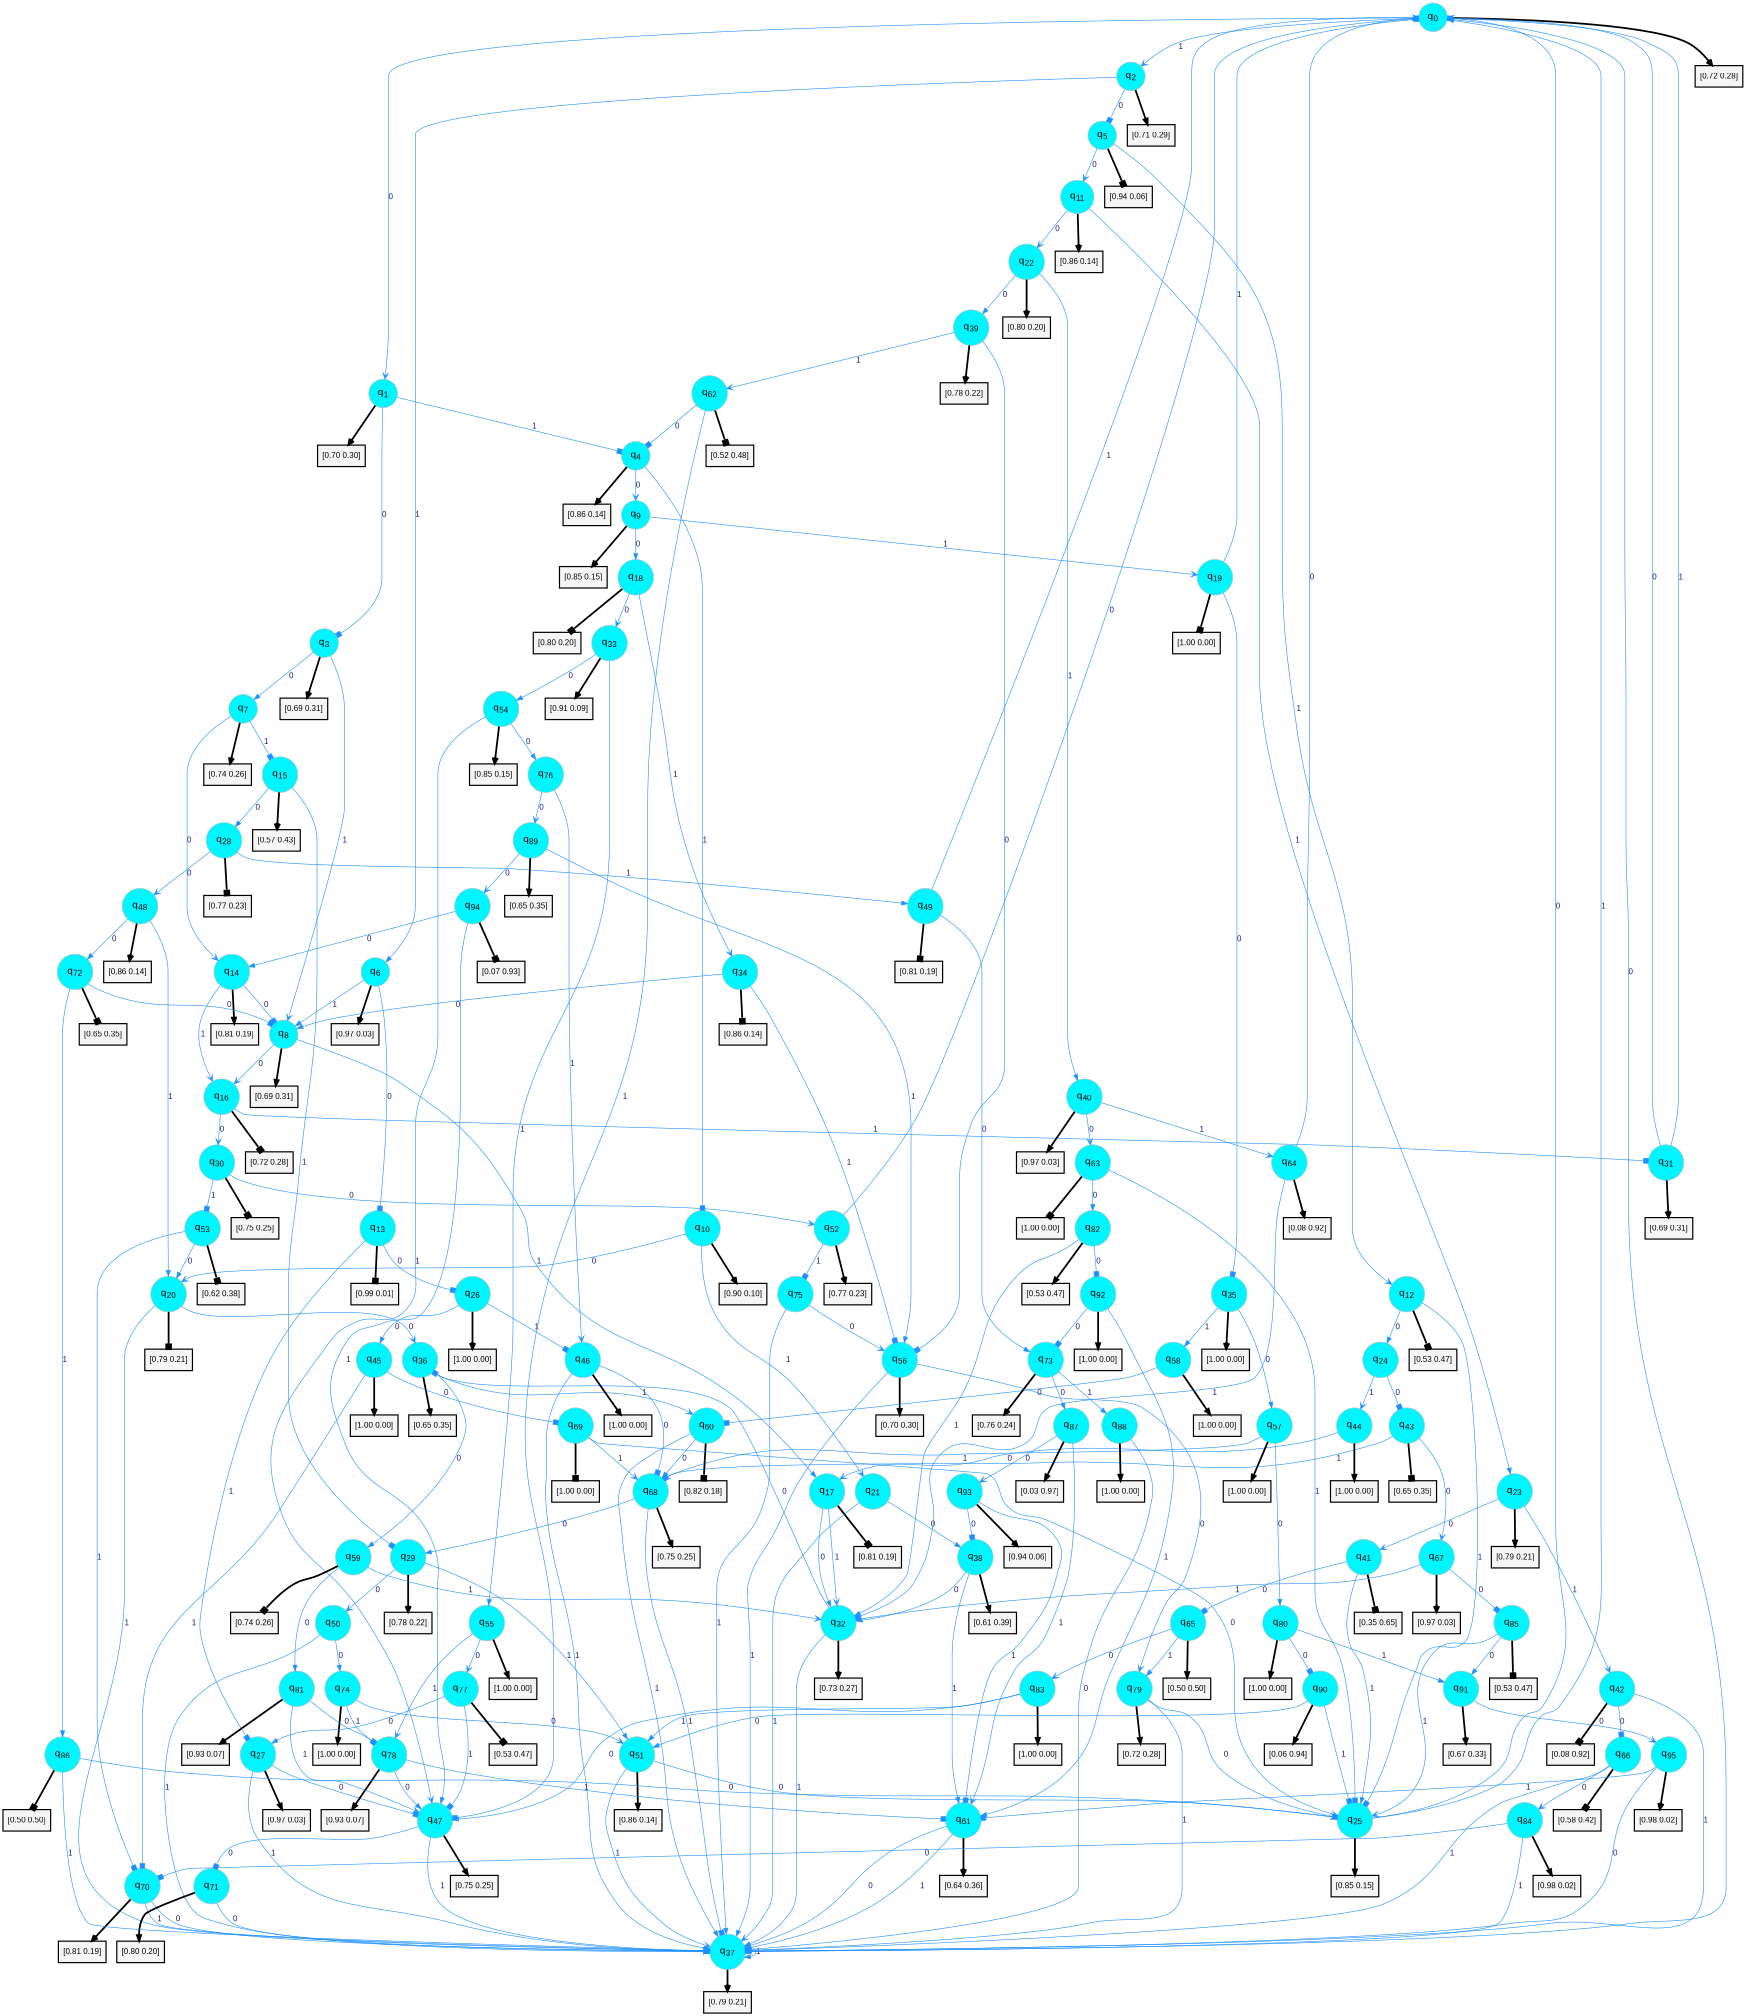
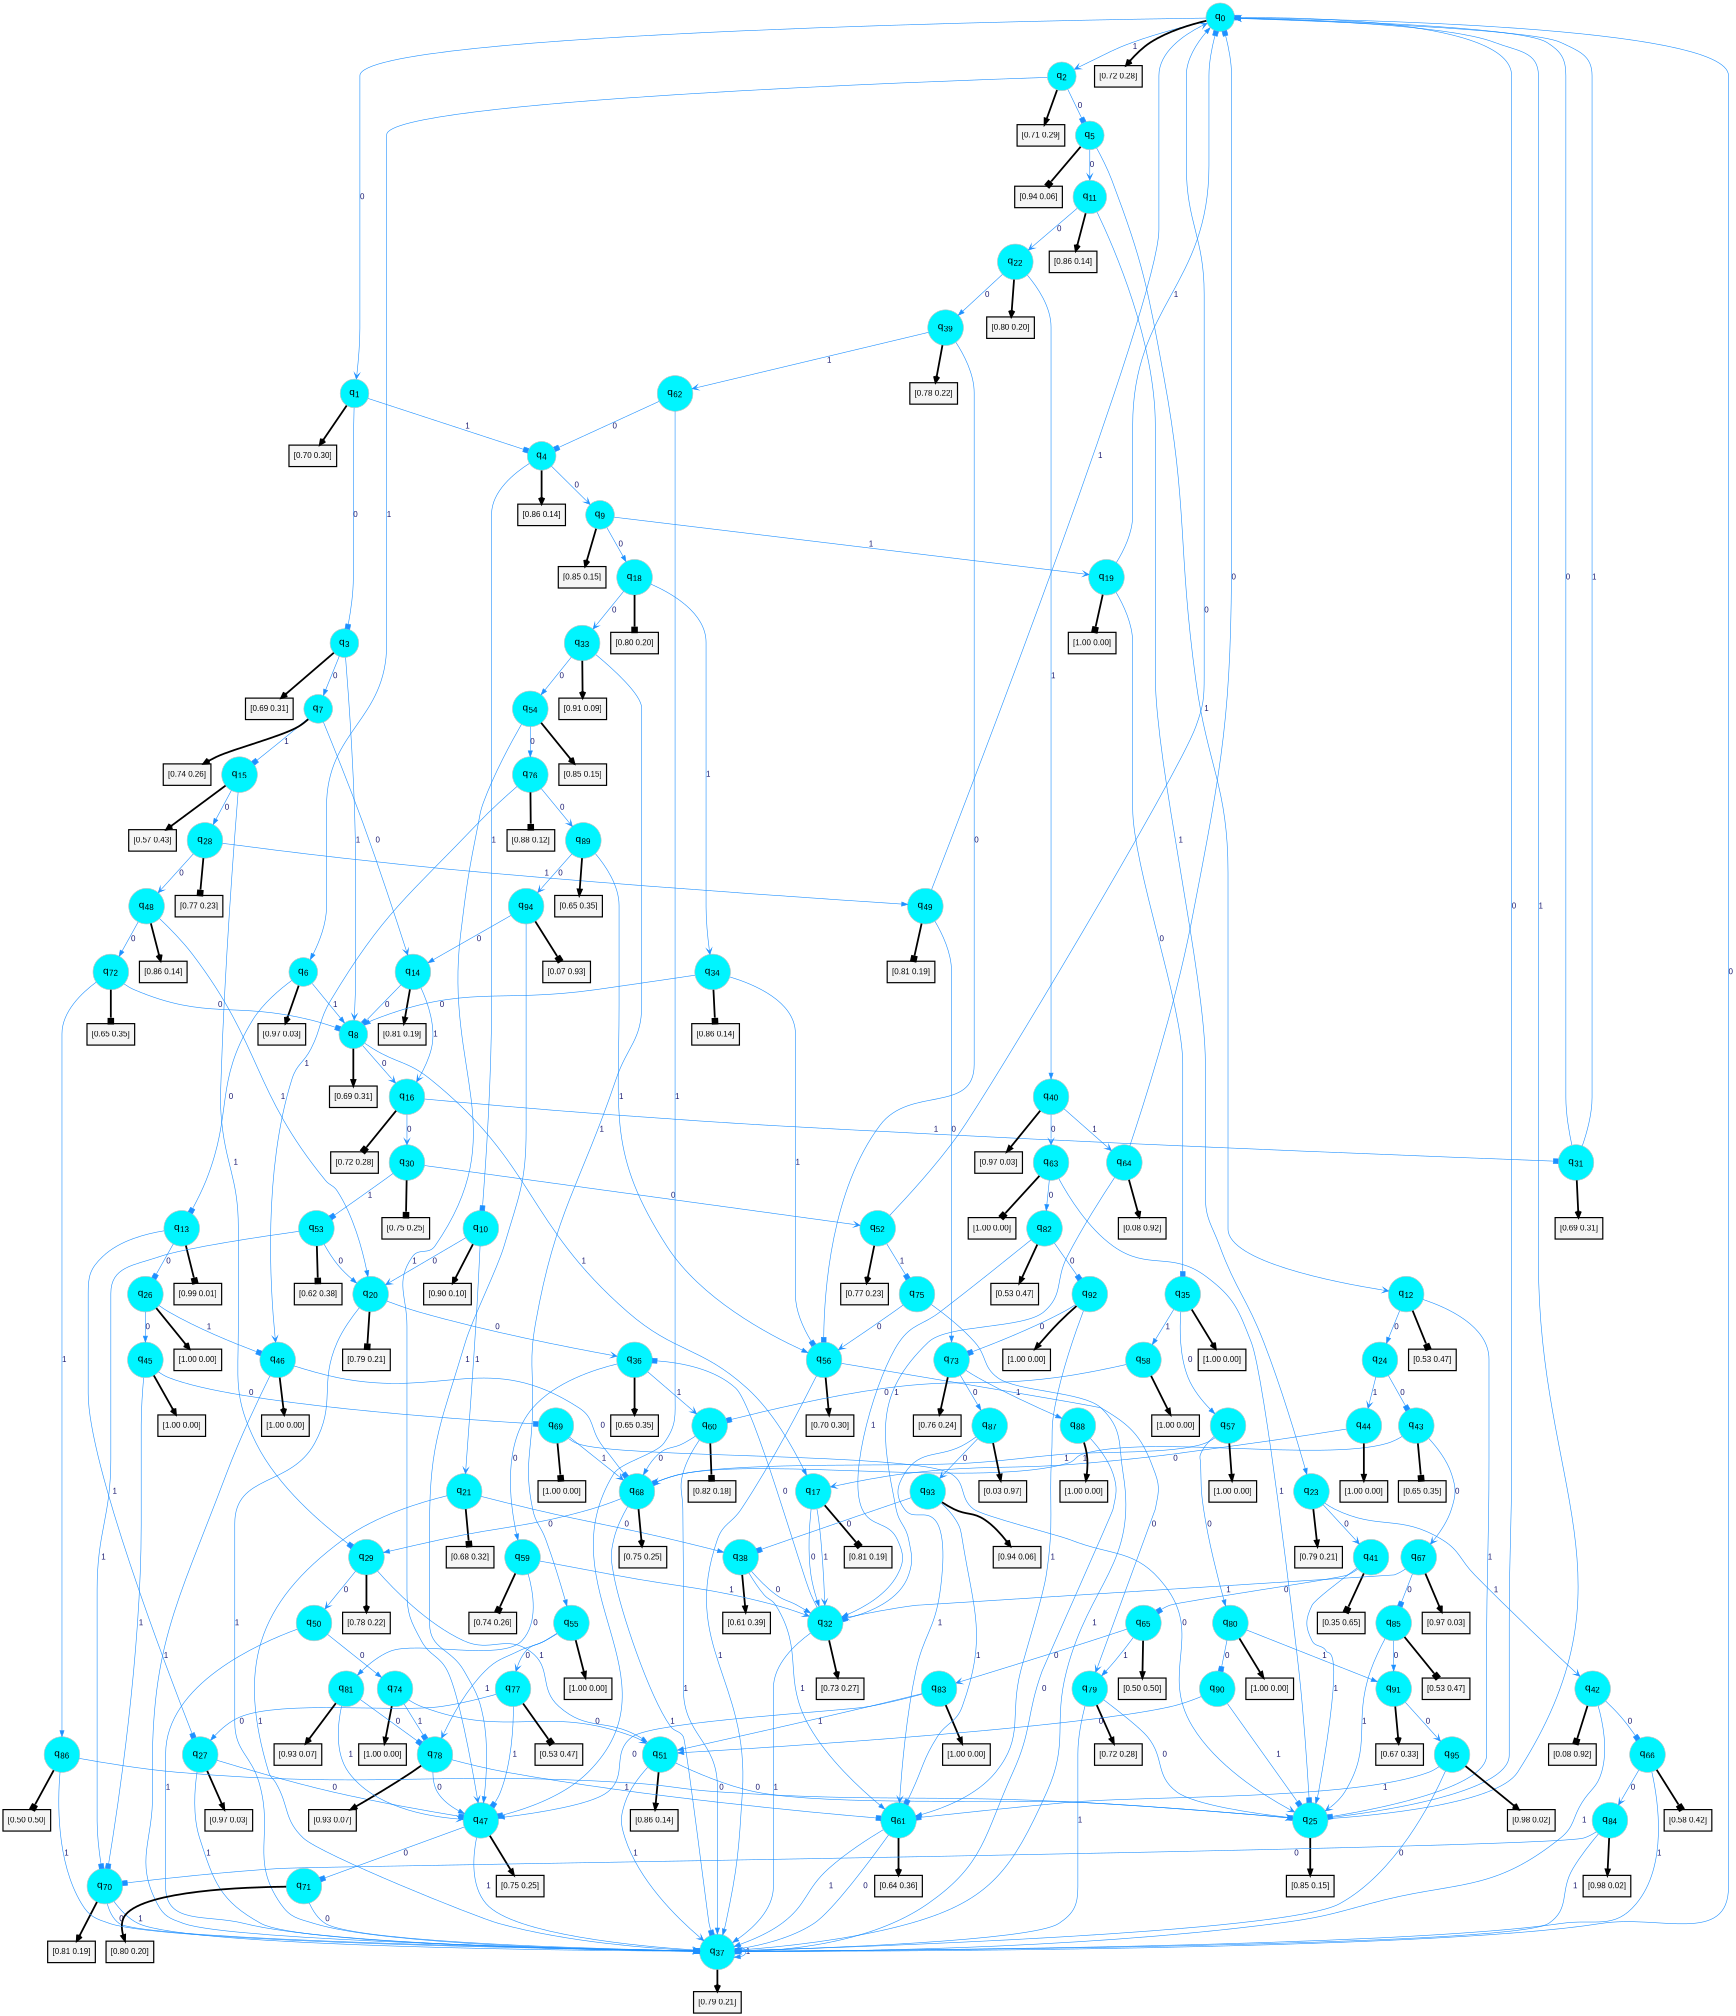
node "[0.52 0.48]": removed
node "[0.88 0.12]": added
node "[0.68 0.32]": added
node "[0.06 0.94]": removed
